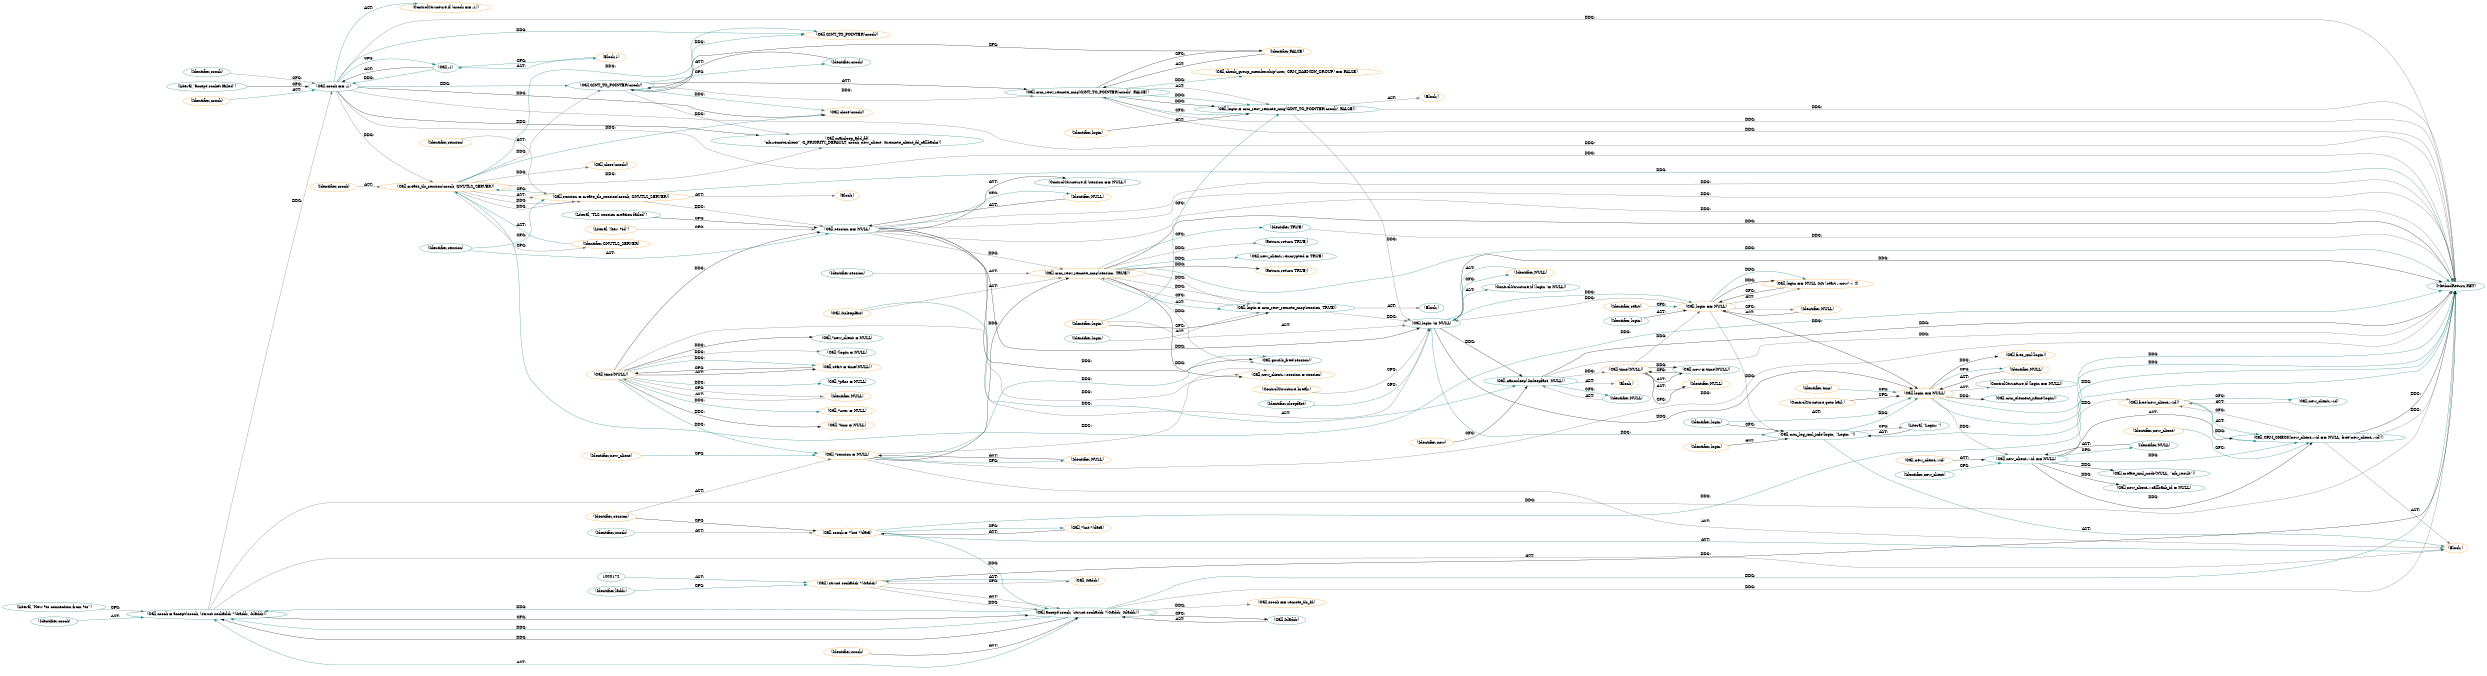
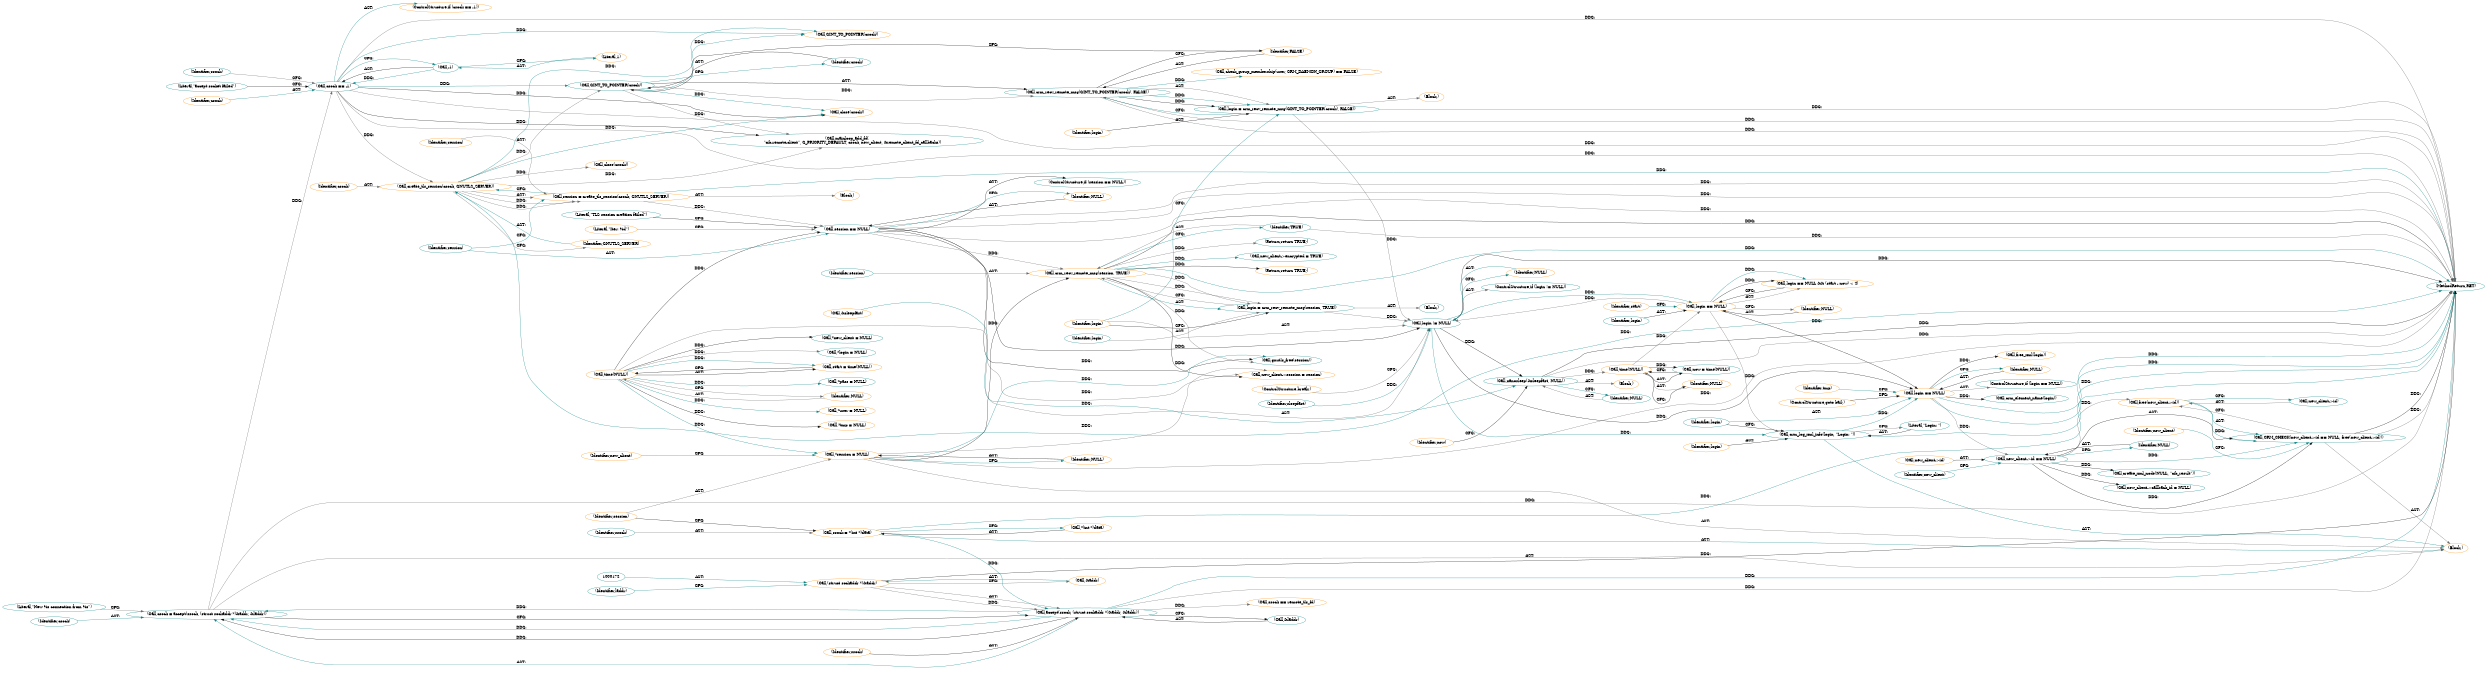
node "(Block,1)": label "(Block,1)" -> "(Literal,1)"
edge "(Call,&sleepfast)" -> "(Call,crm_recv_remote_msg(session, TRUE))": now "(Identifier,TRUE)" -> "(Call,crm_recv_remote_msg(session, TRUE))"
edge "(Identifier,sleepfast)" -> "(Call,login != NULL)": label "CFG: " -> "DDG: "
